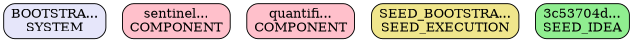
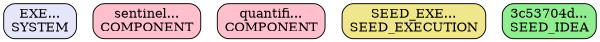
node "BOOTSTRA... SYSTEM": label "BOOTSTRA... SYSTEM" -> "EXE... SYSTEM"
node "SEED_BOOTSTRA... SEED_EXECUTION": label "SEED_BOOTSTRA... SEED_EXECUTION" -> "SEED_EXE... SEED_EXECUTION"
